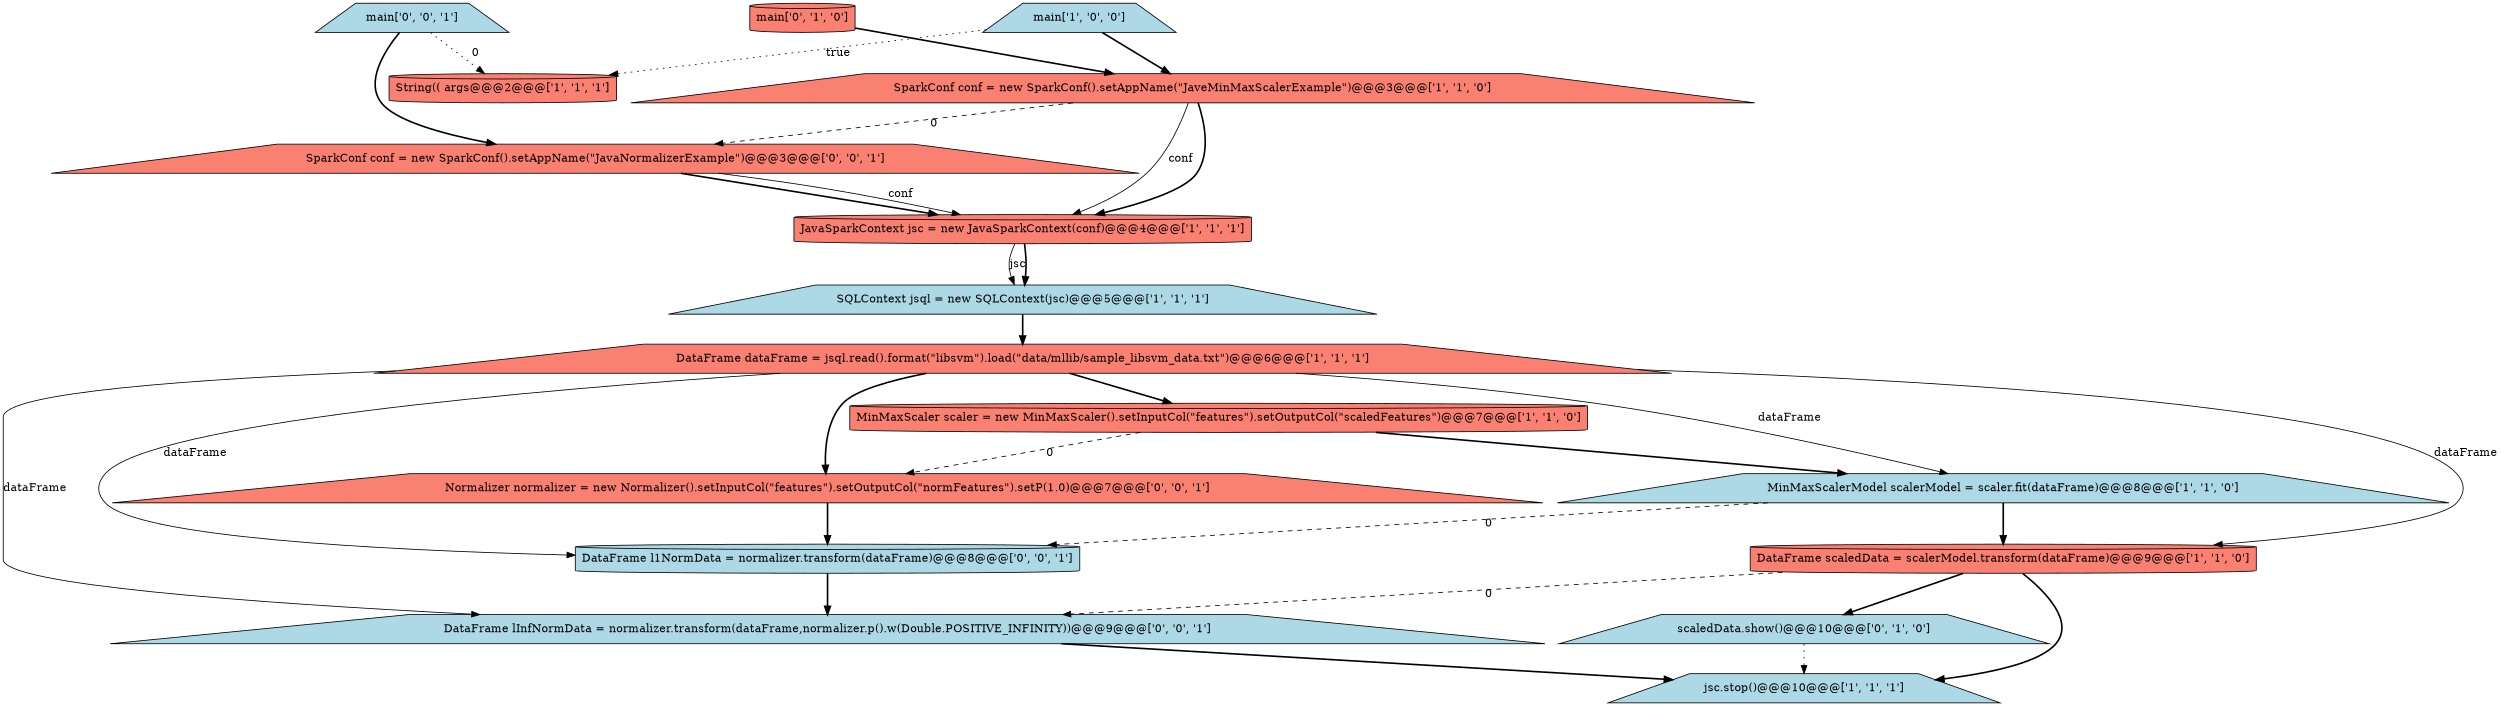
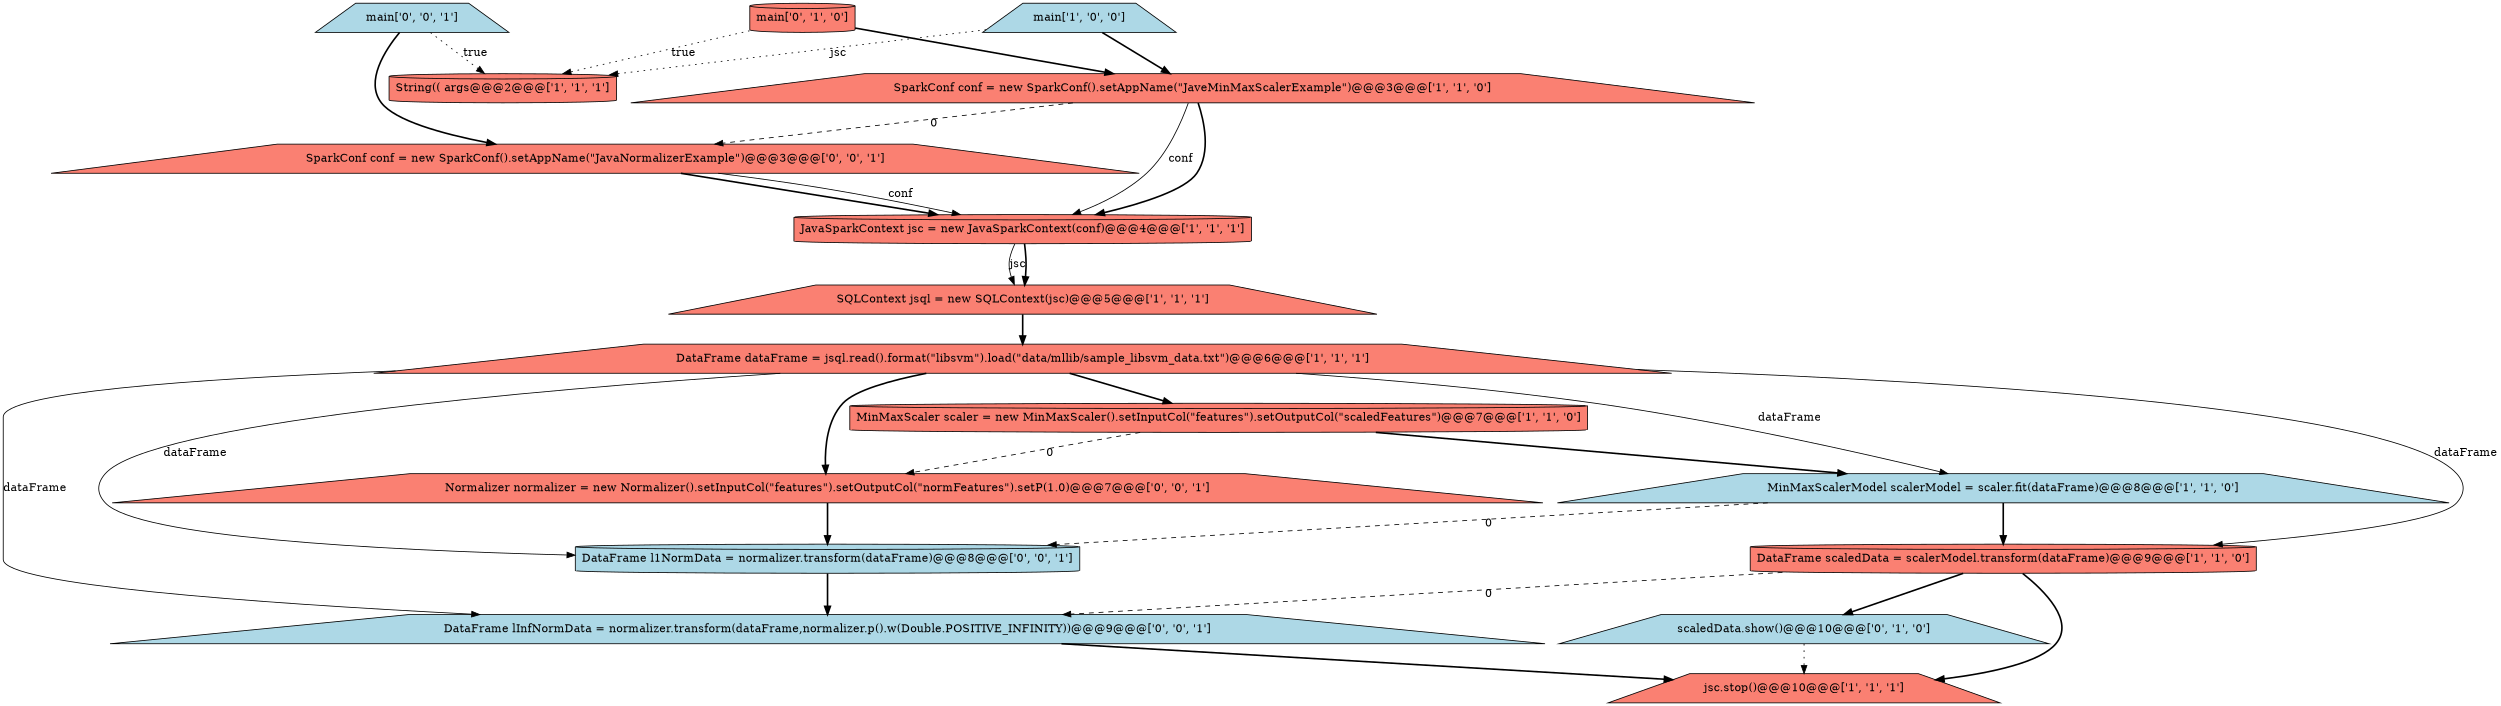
edge "main['0', '1', '0']" -> "String(( args@@@2@@@['1', '1', '1']": added, label "true"
edge "main['0', '0', '1']" -> "String(( args@@@2@@@['1', '1', '1']": label "0" -> "true"
edge "main['1', '0', '0']" -> "String(( args@@@2@@@['1', '1', '1']": label "true" -> "jsc"
node "SQLContext jsql = new SQLContext(jsc)@@@5@@@['1', '1', '1']": fillcolor lightblue -> salmon
node "jsc.stop()@@@10@@@['1', '1', '1']": fillcolor lightblue -> salmon
